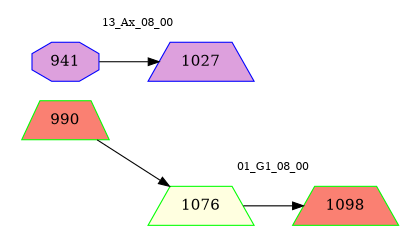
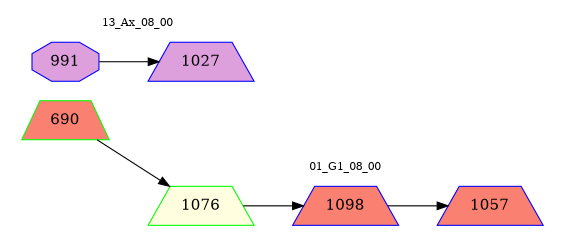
node "941": label "941" -> "991"
node "990": label "990" -> "690"
node "1098": color green -> blue
node "1057": added
